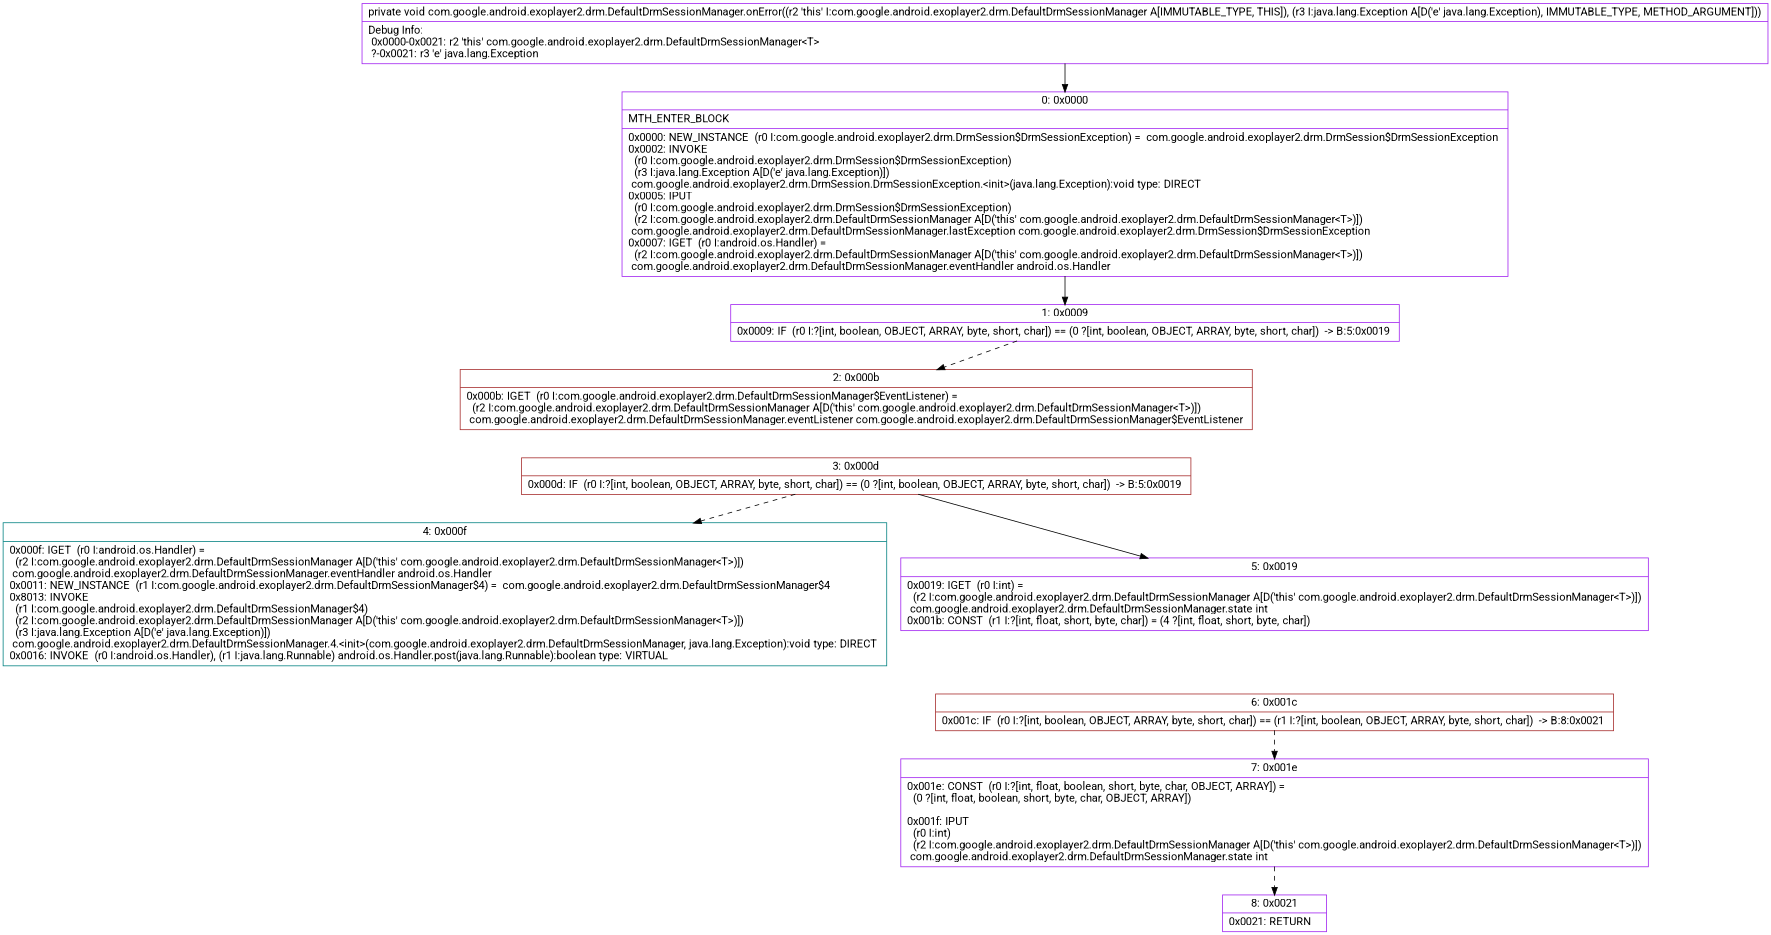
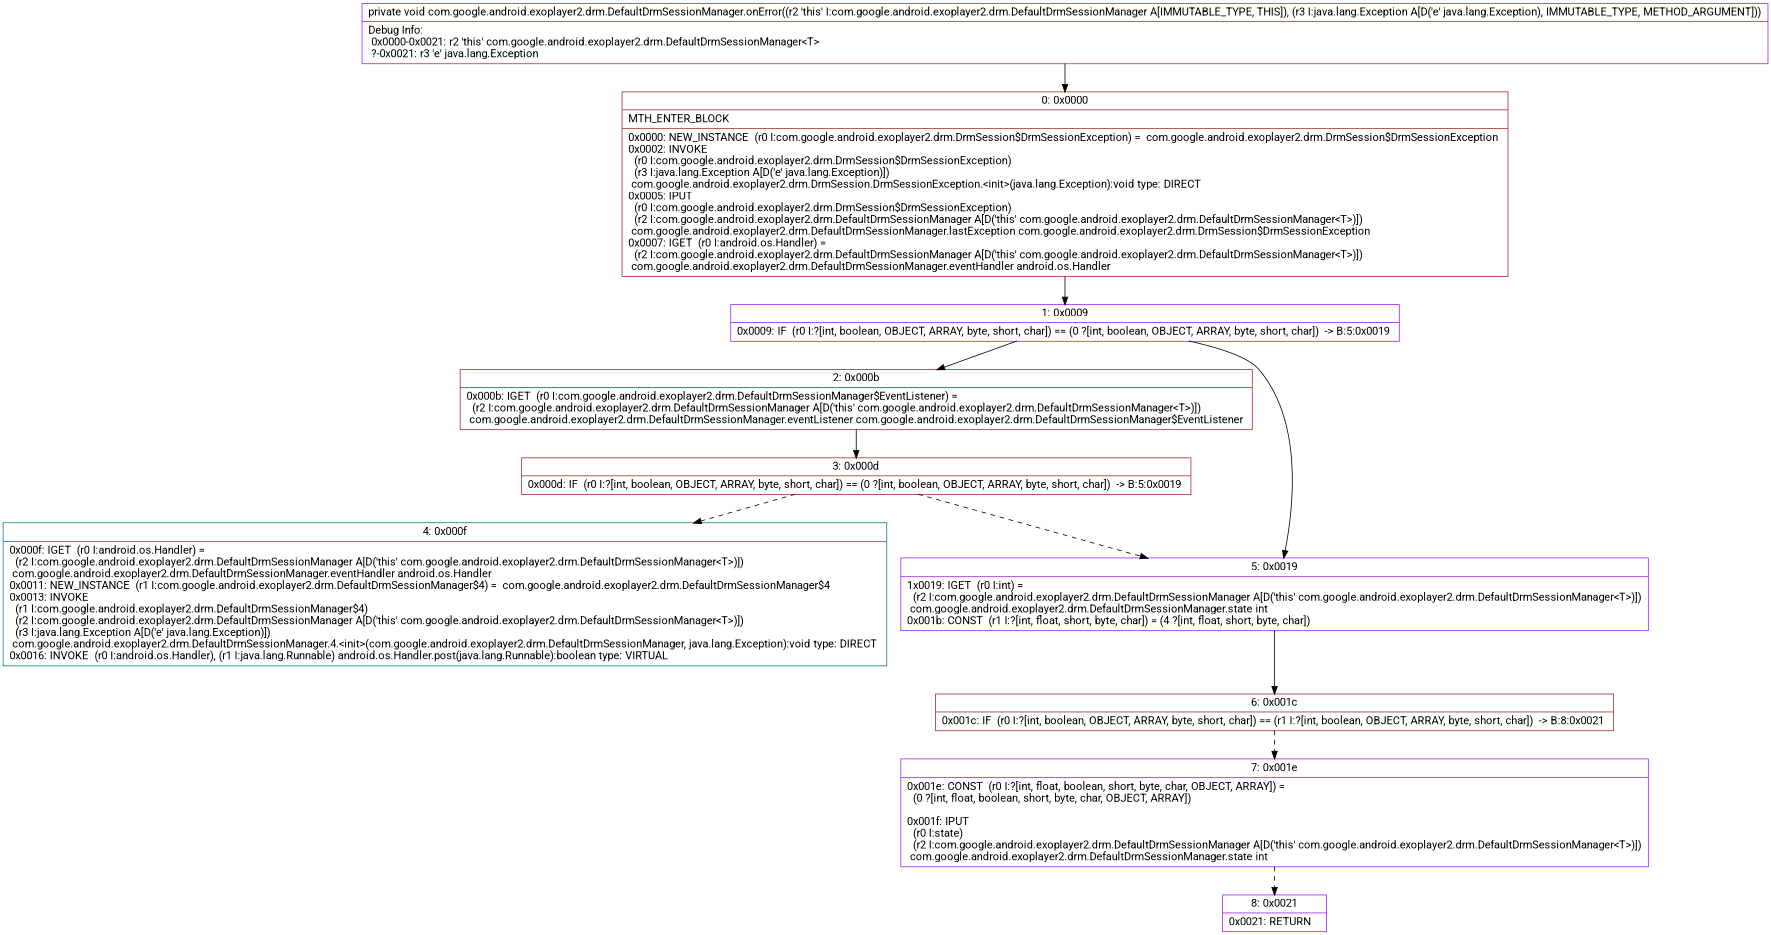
node "0: 0x0000": color purple -> brown
edge "1: 0x0009" -> "2: 0x000b": style dashed -> solid
edge "1: 0x0009" -> "5: 0x0019": added
edge "2: 0x000b" -> "3: 0x000d": added
edge "3: 0x000d" -> "5: 0x0019": style solid -> dashed
node "5: 0x0019": text "0x0019: IGET  (r0 I:int) =" -> "1x0019: IGET  (r0 I:int) ="
node "4: 0x000f": text "0x8013: INVOKE" -> "0x0013: INVOKE"
edge "5: 0x0019" -> "6: 0x001c": added
node "7: 0x001e": text "(r0 I:int)" -> "(r0 I:state)"
